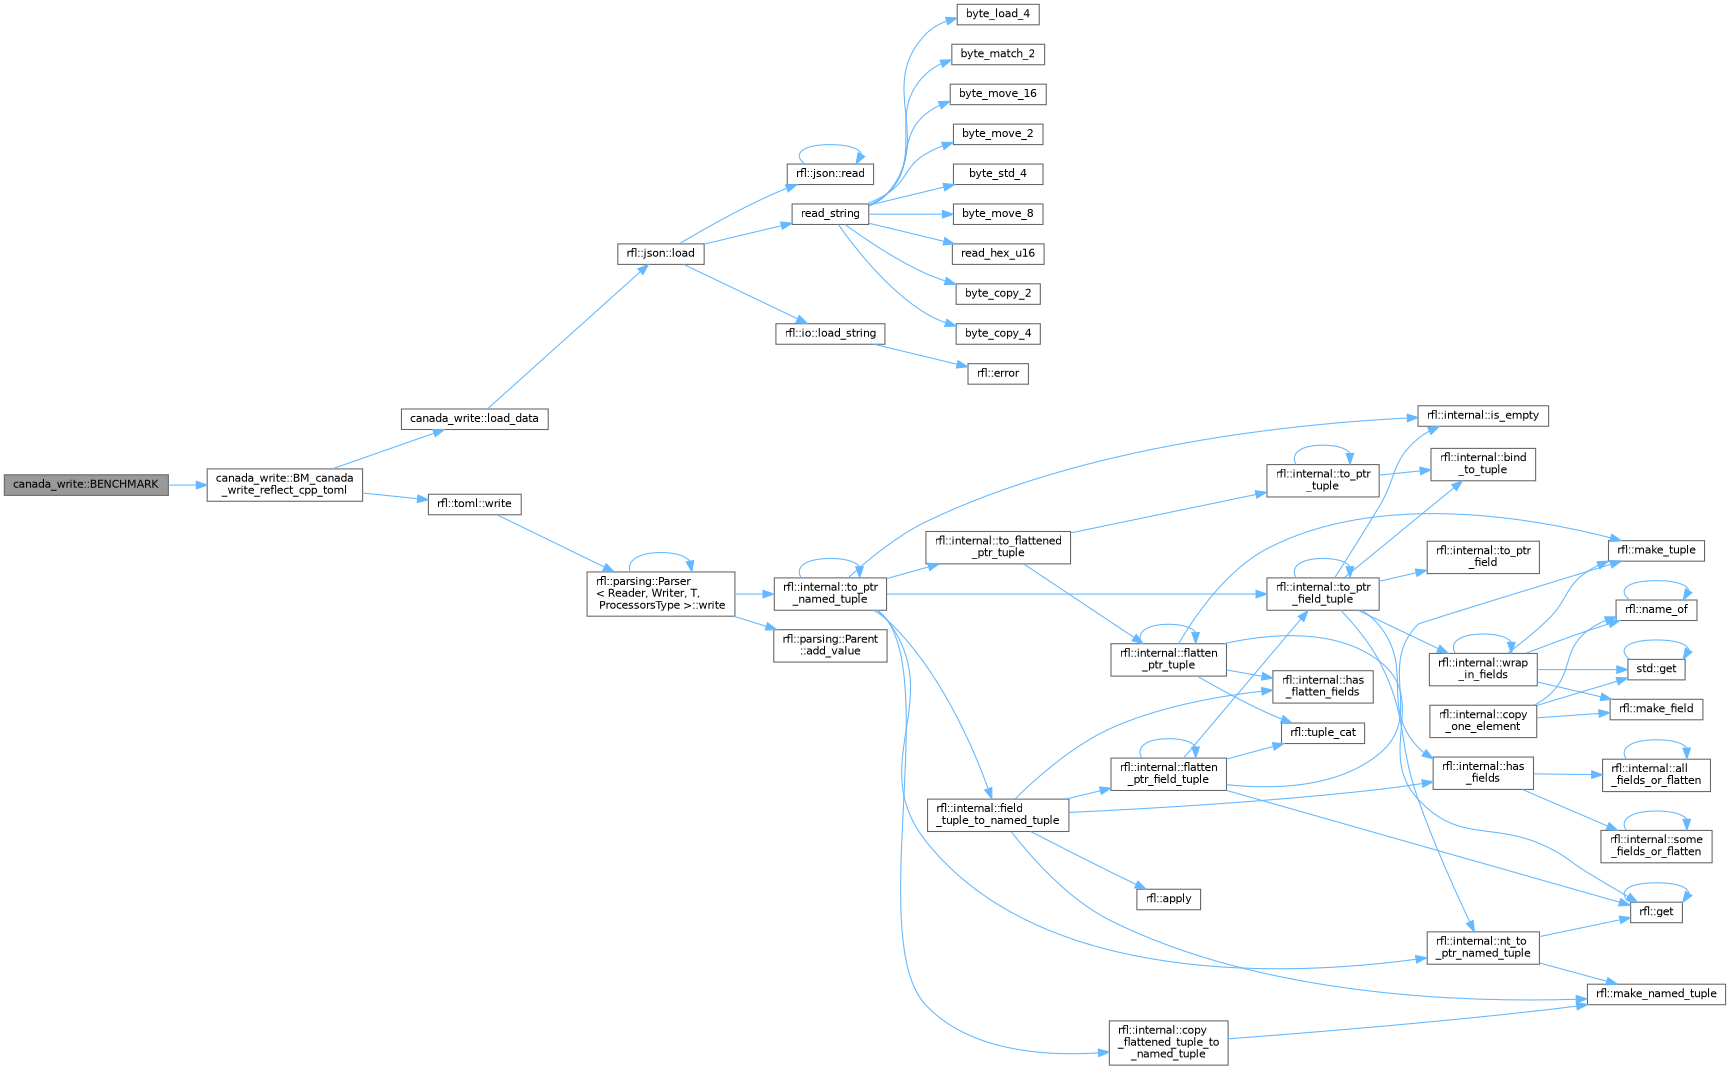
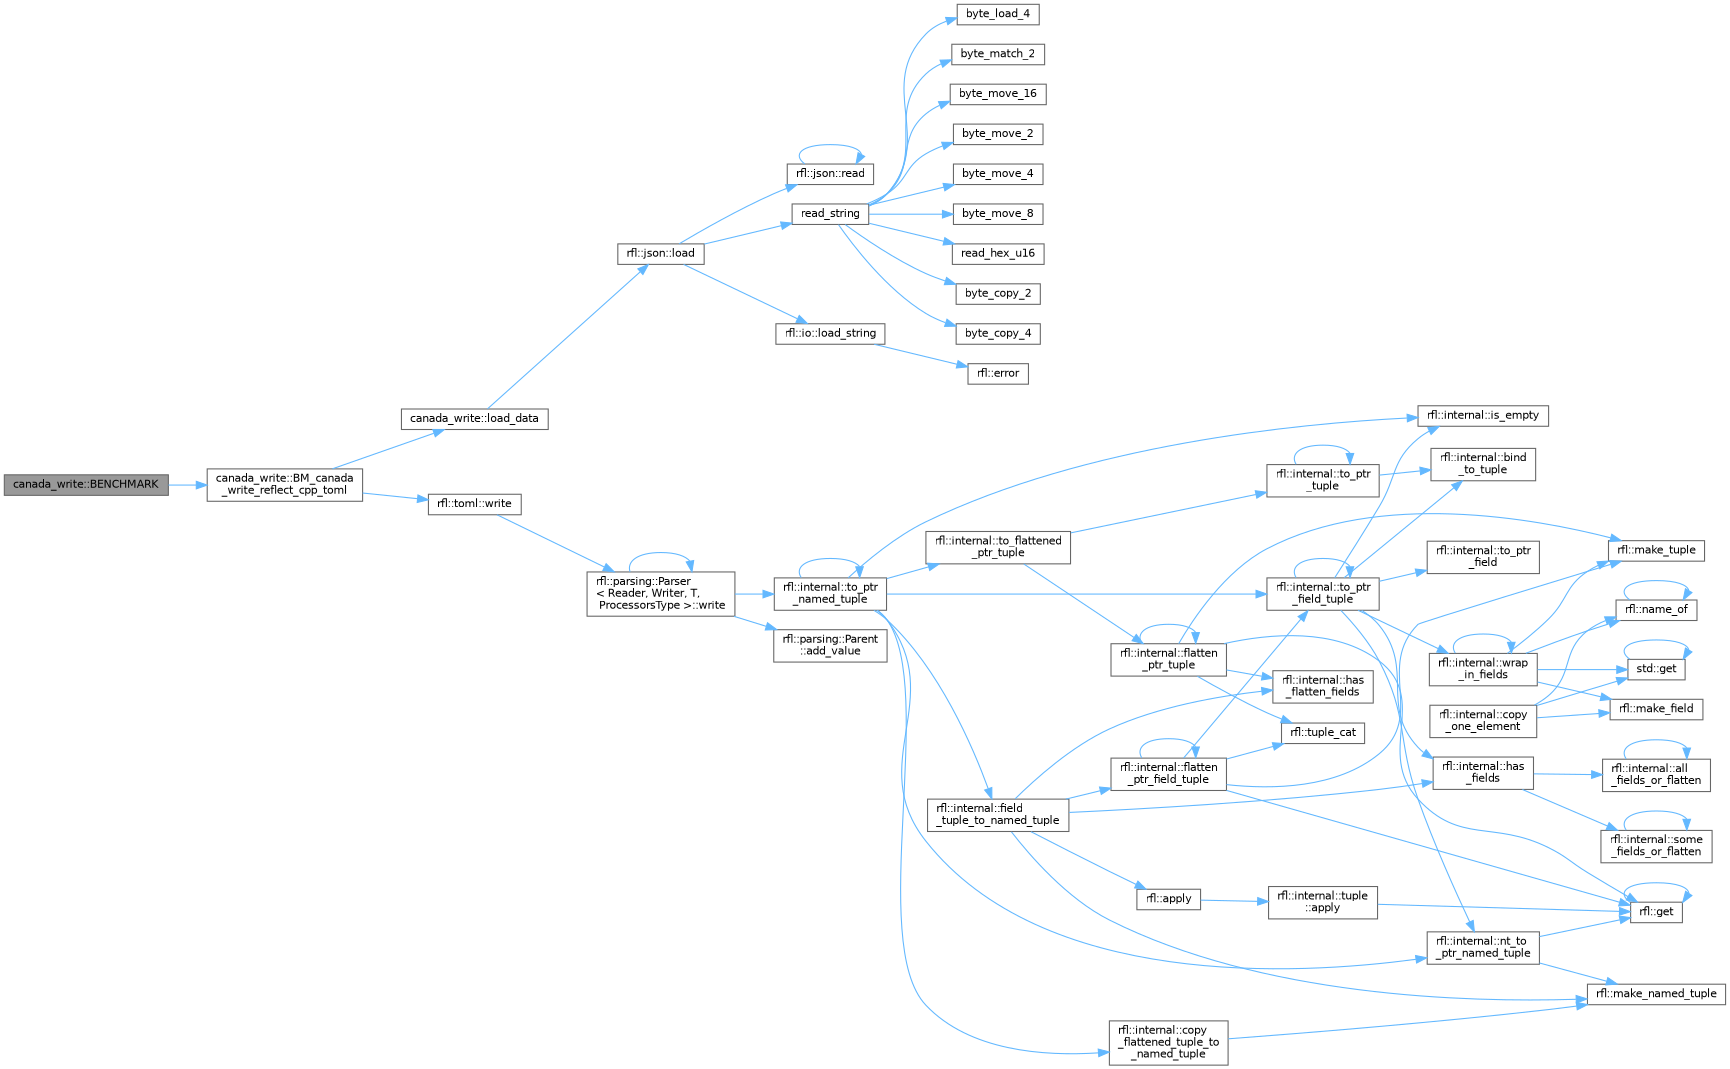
node "byte_std_4": label "byte_std_4" -> "byte_move_4"
node "rfl::internal::tuple ::apply": added
